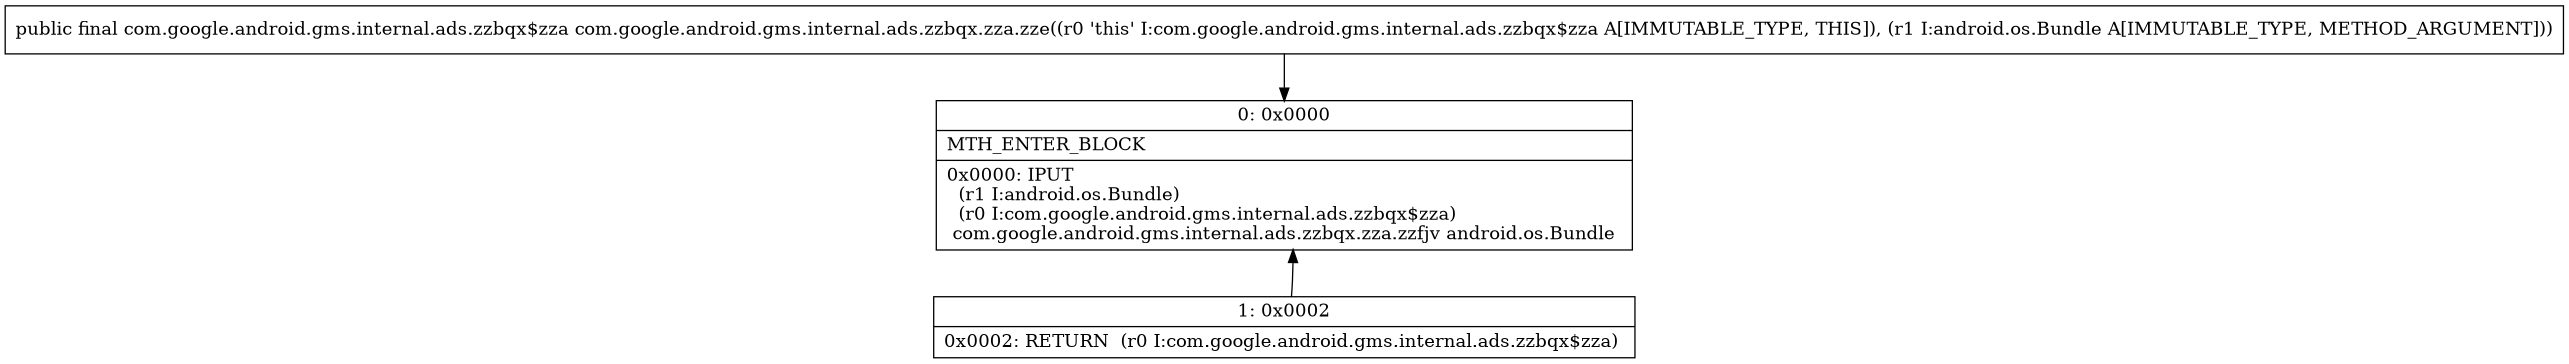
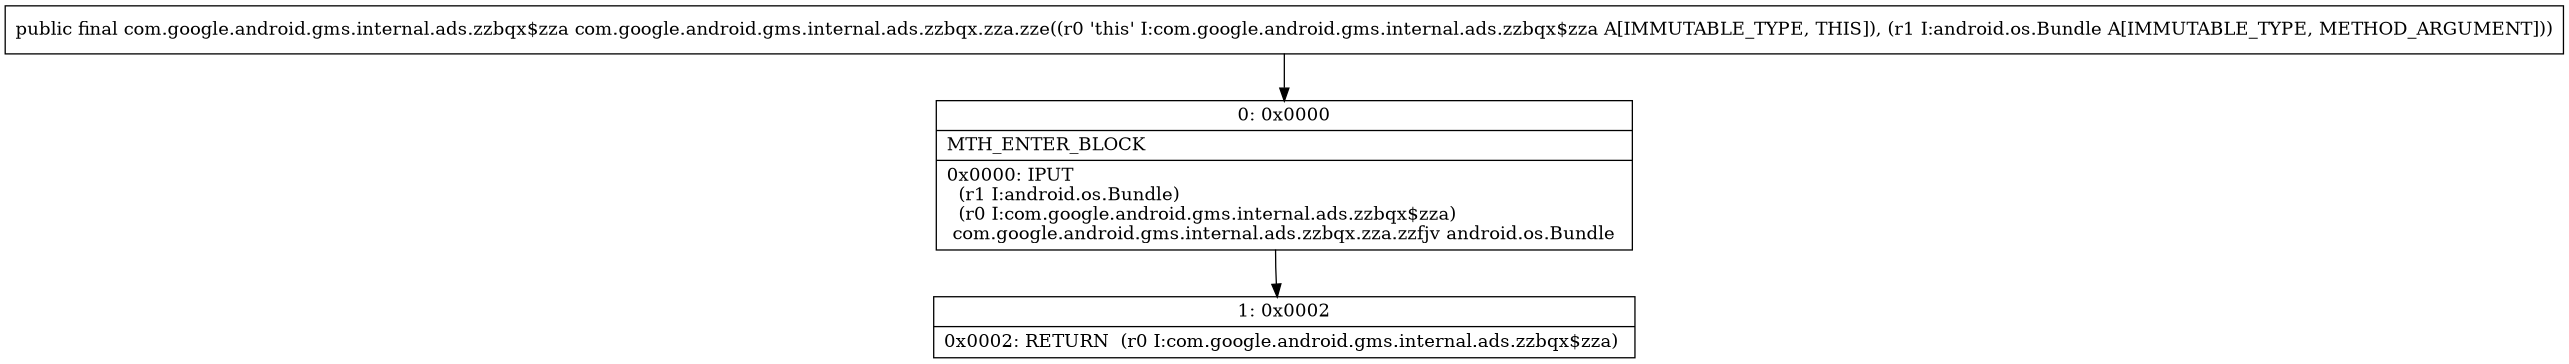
edge "1: 0x0002" -> "0: 0x0000": reversed
